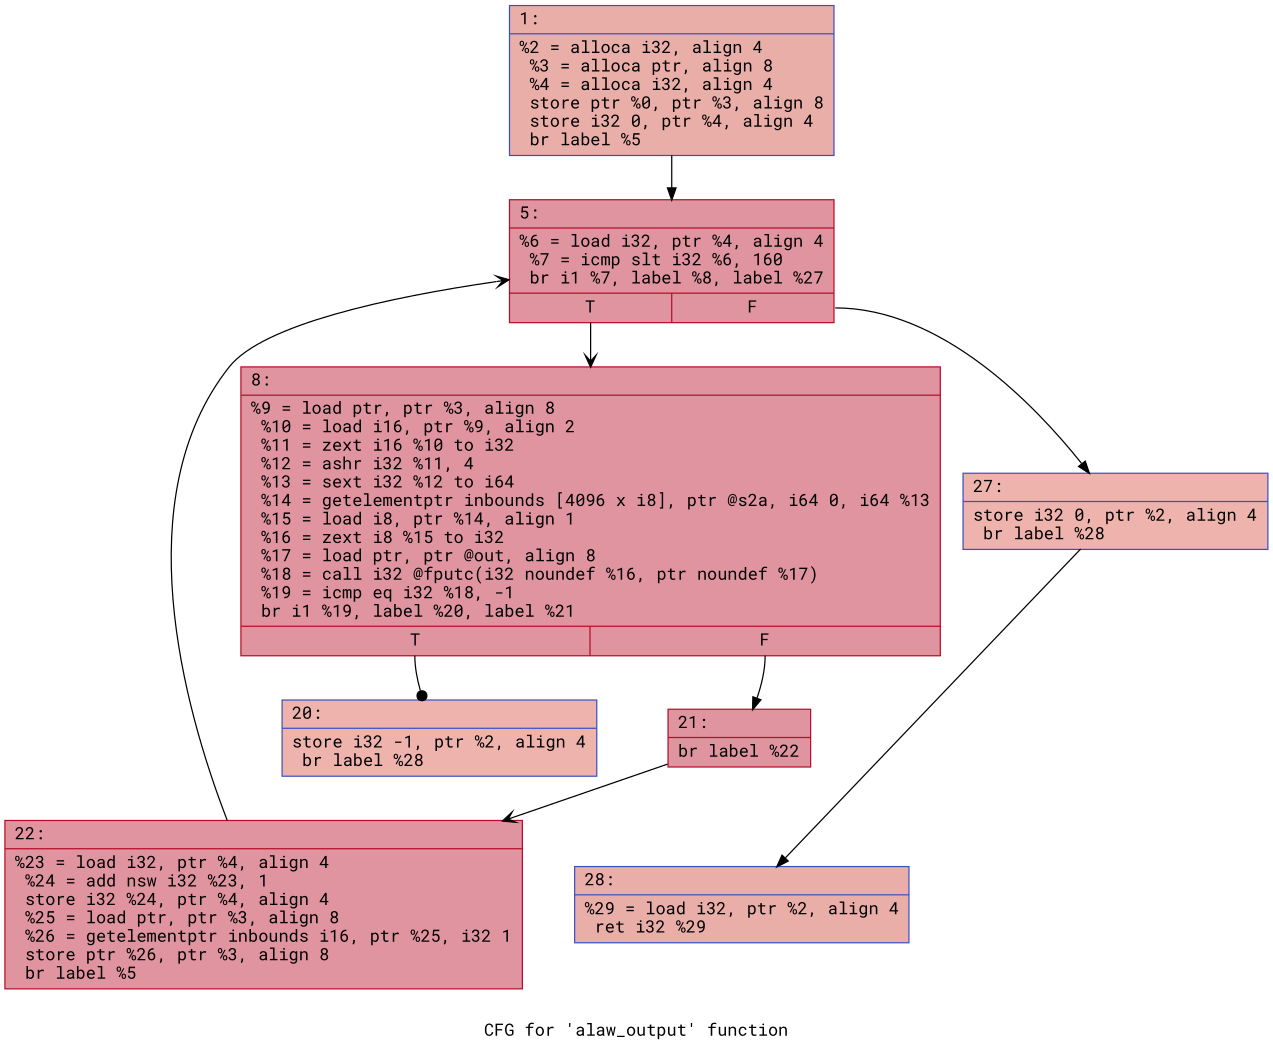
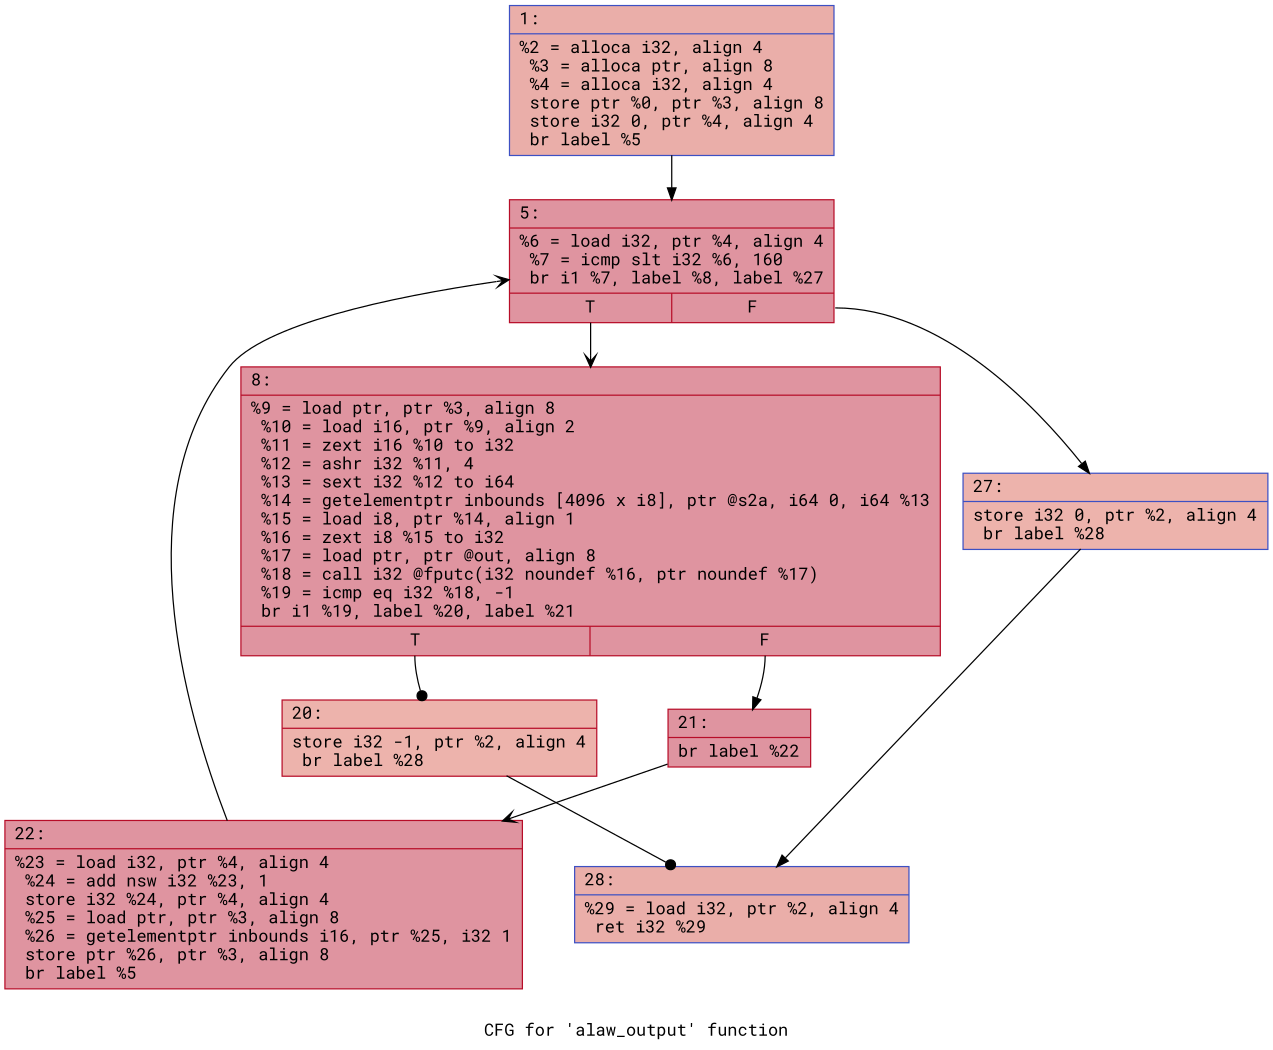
node "20:": color #3d50c3ff -> #b70d28ff
edge "20:" -> "28:": added
